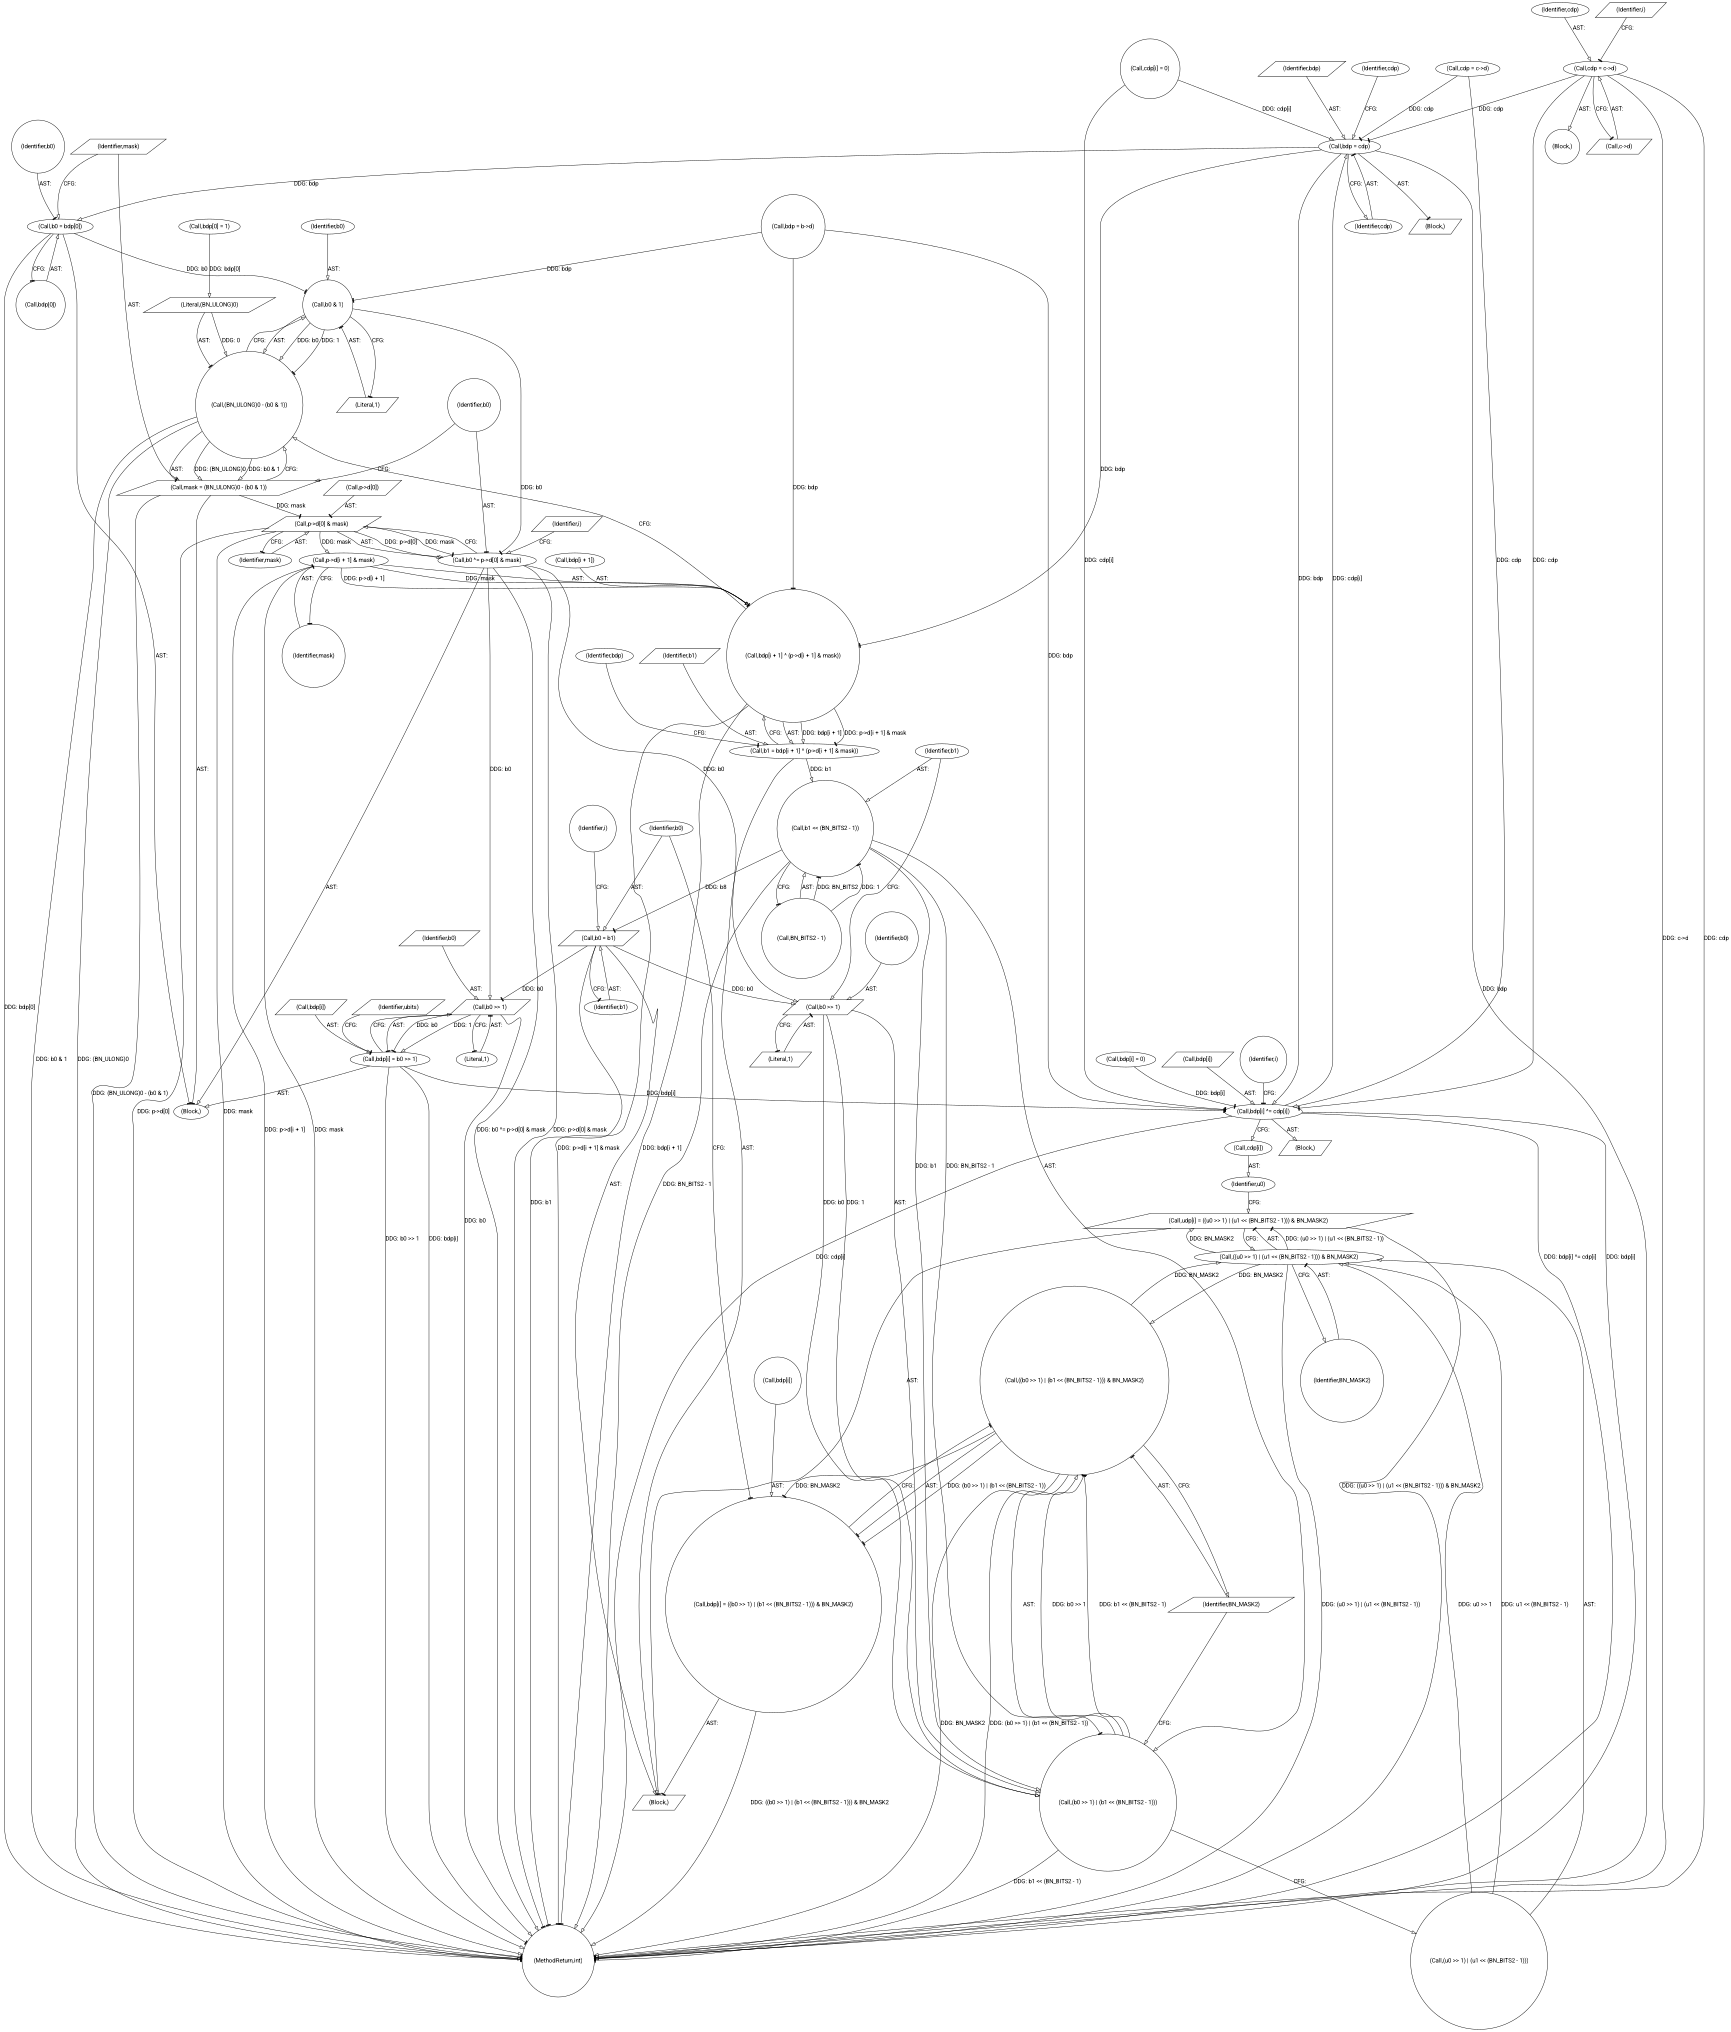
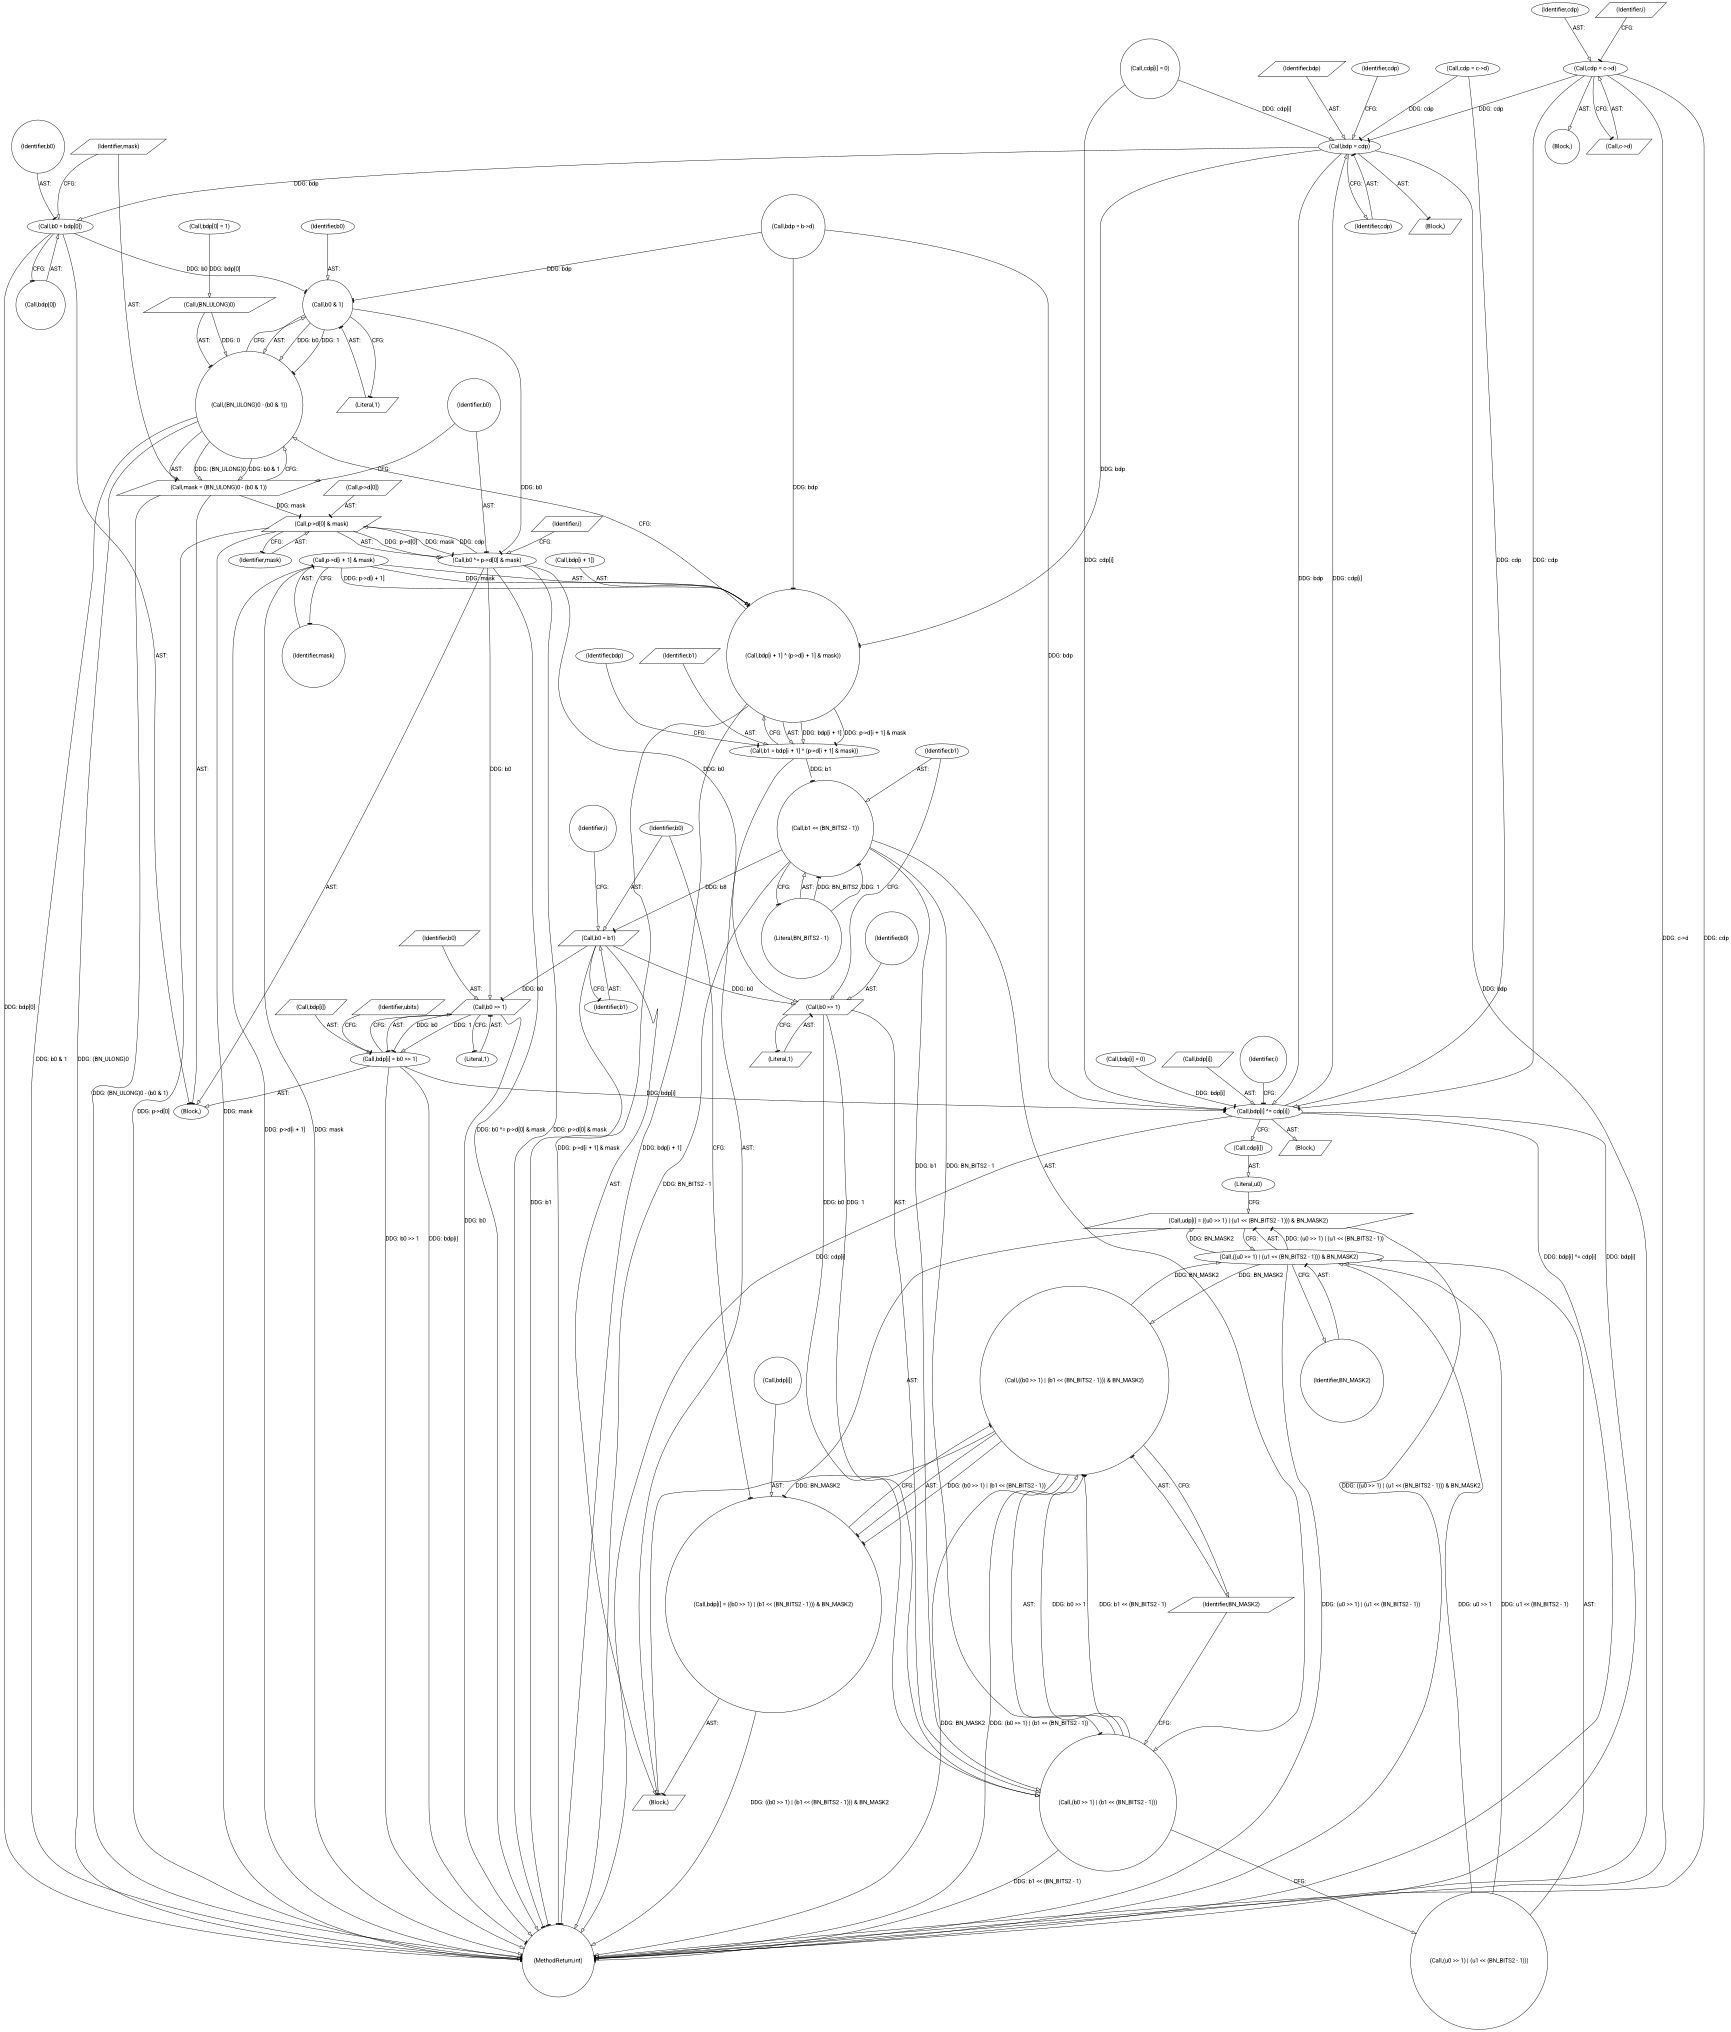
node "(Literal,(BN_ULONG)0)": label "(Literal,(BN_ULONG)0)" -> "(Call,(BN_ULONG)0)"
edge "(Call,p->d[0] & mask)" -> "(Call,p->d[i + 1] & mask)": removed, label "DDG: mask"
edge "(Call,b0 ^= p->d[0] & mask)" -> "(Call,p->d[0] & mask)": label "CFG: " -> "DDG: cdp"
edge "(Call,b1 = bdp[i + 1] ^ (p->d[i + 1] & mask))" -> "(Call,b1 << (BN_BITS2 - 1))": arrowhead onormal -> tee
node "(Call,BN_BITS2 - 1)": label "(Call,BN_BITS2 - 1)" -> "(Literal,BN_BITS2 - 1)"
node "(Identifier,u0)": label "(Identifier,u0)" -> "(Literal,u0)"
